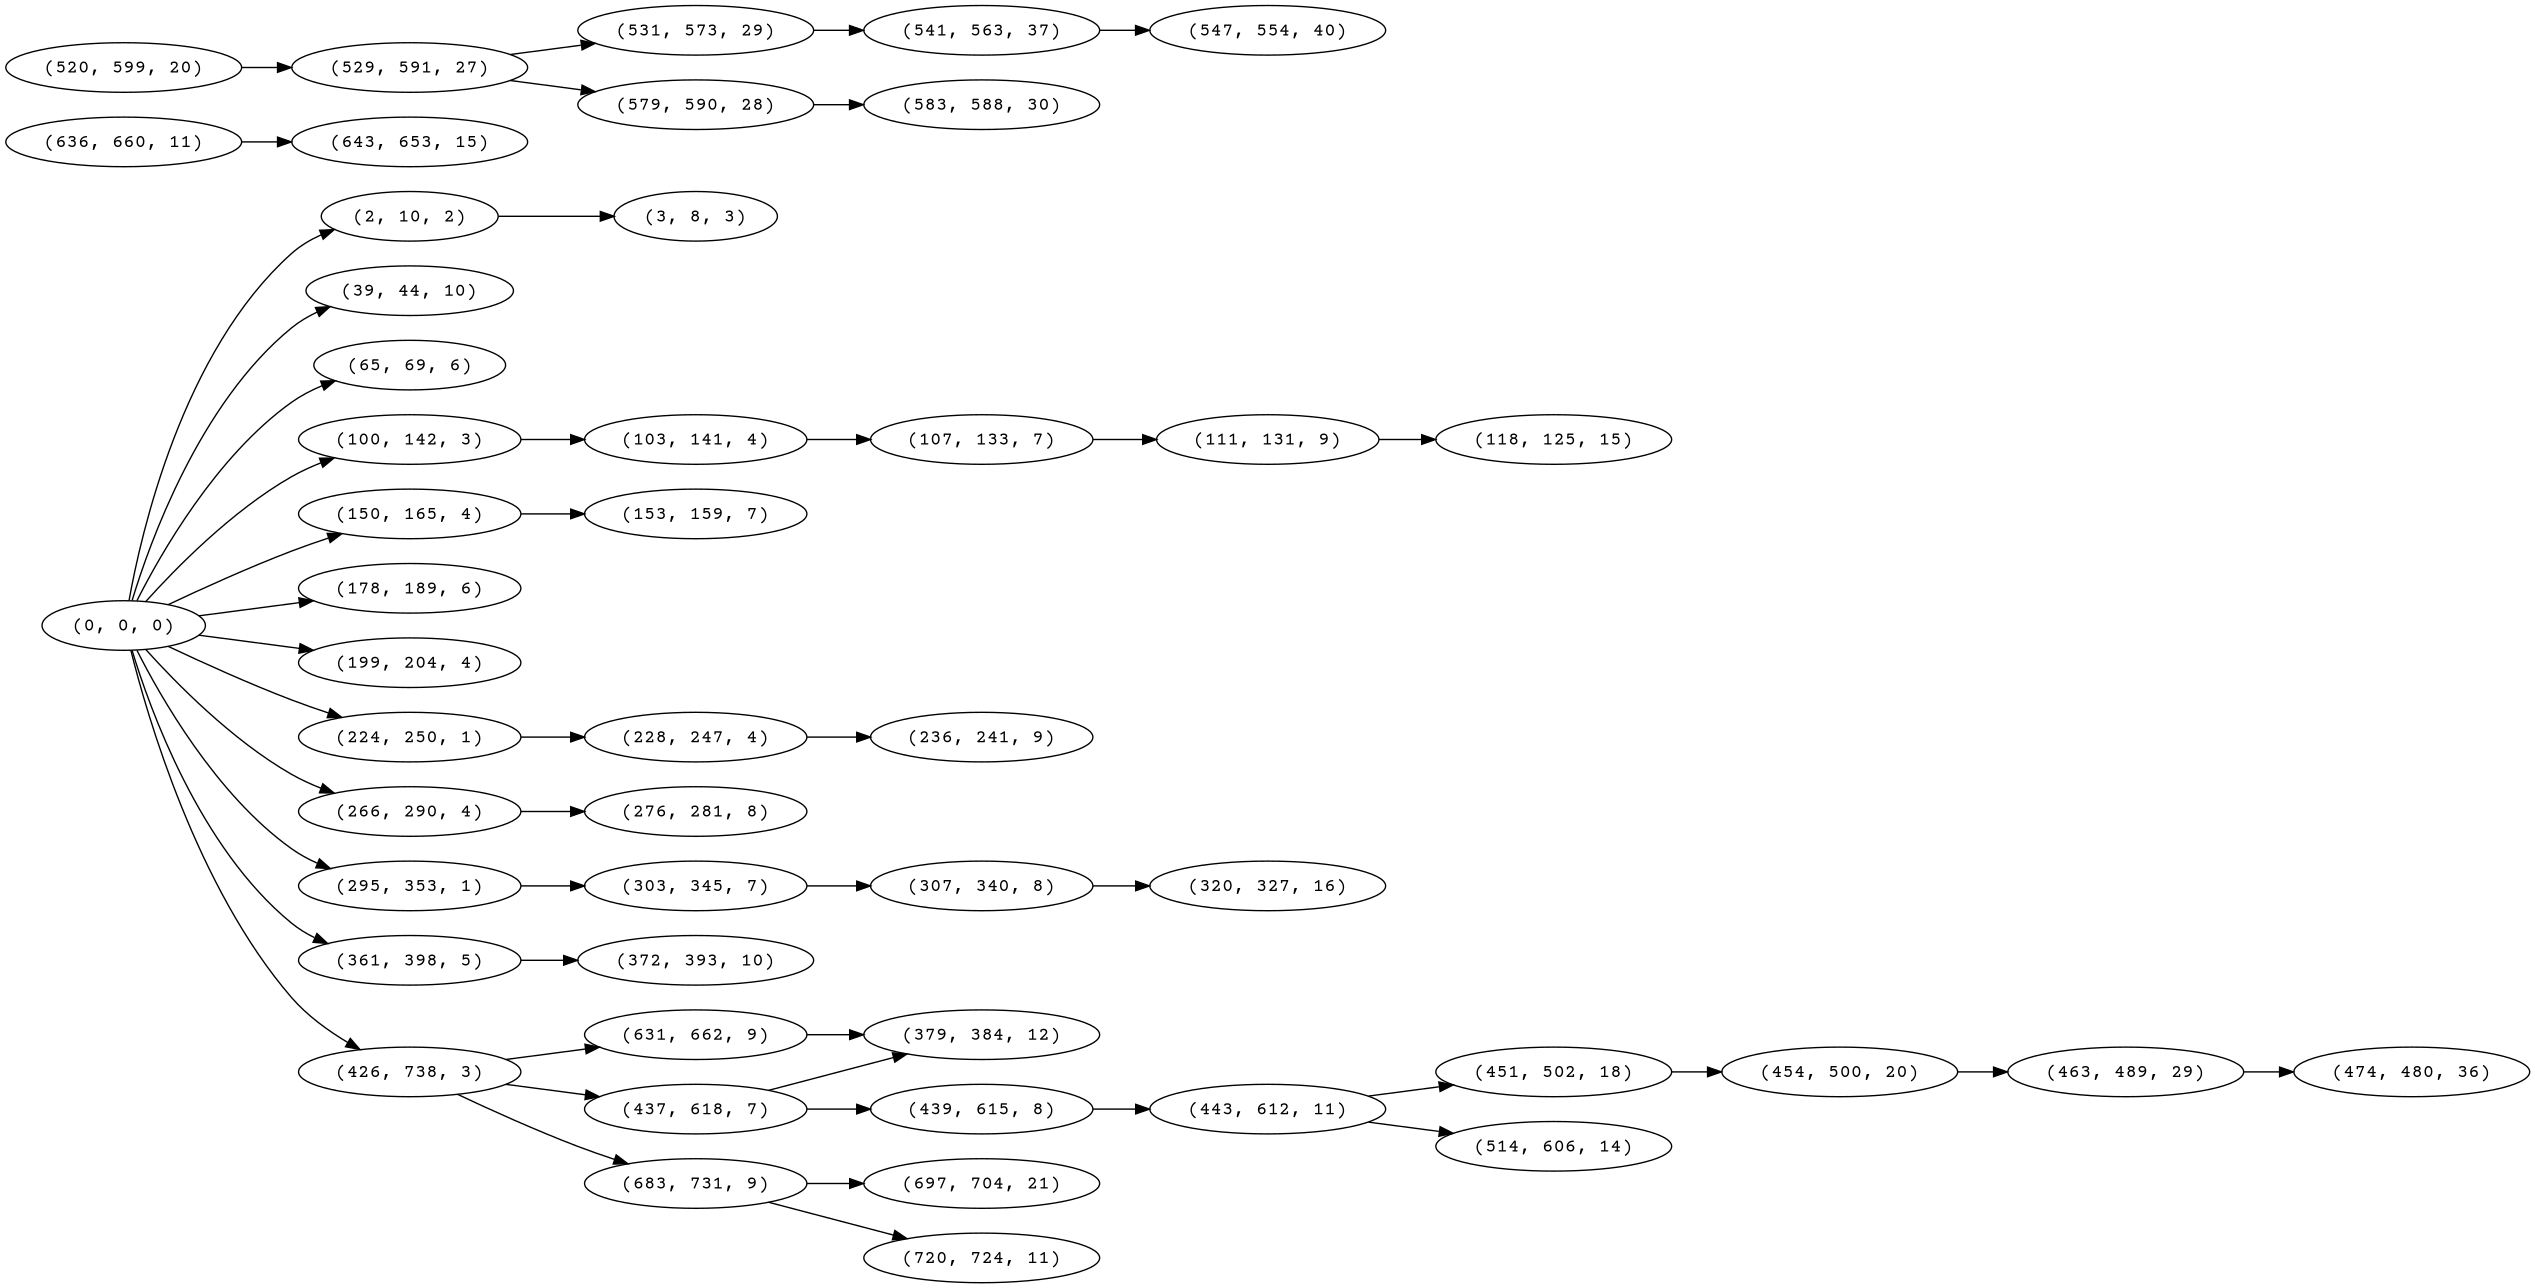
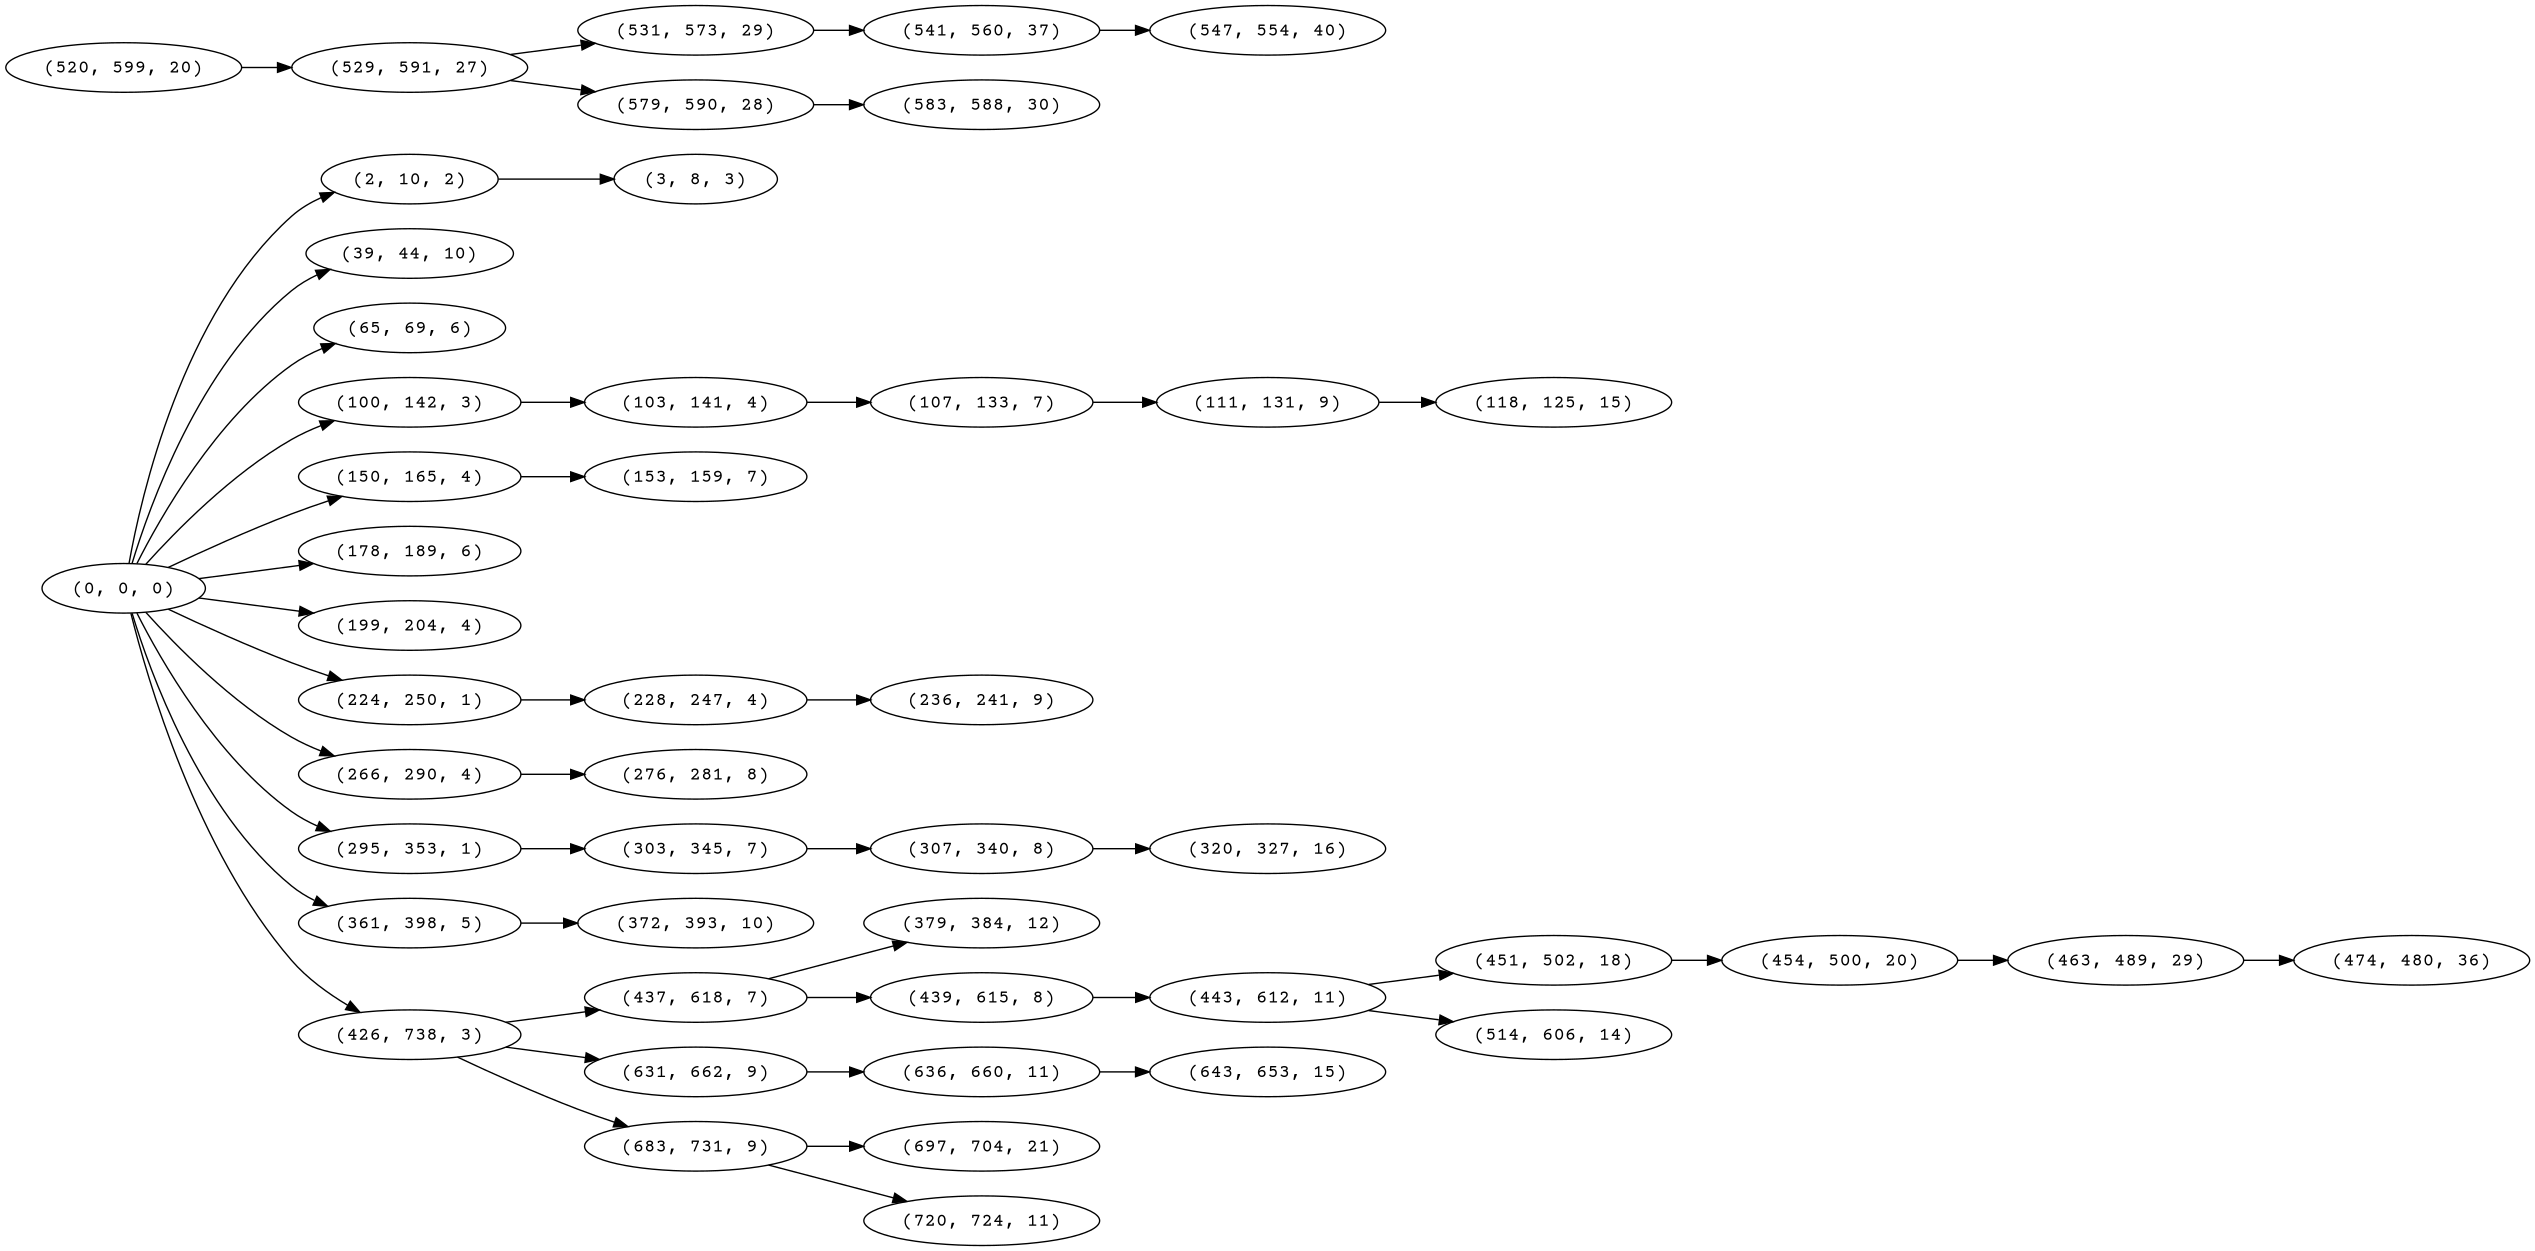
node "(541, 563, 37)": label "(541, 563, 37)" -> "(541, 560, 37)"
edge "(631, 662, 9)" -> "(379, 384, 12)": now "(631, 662, 9)" -> "(636, 660, 11)"
